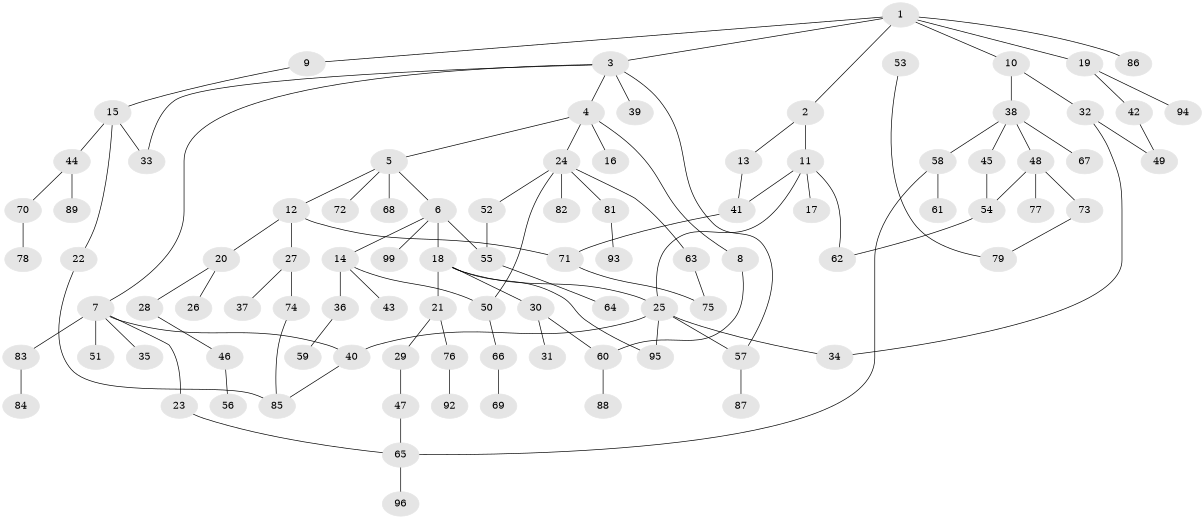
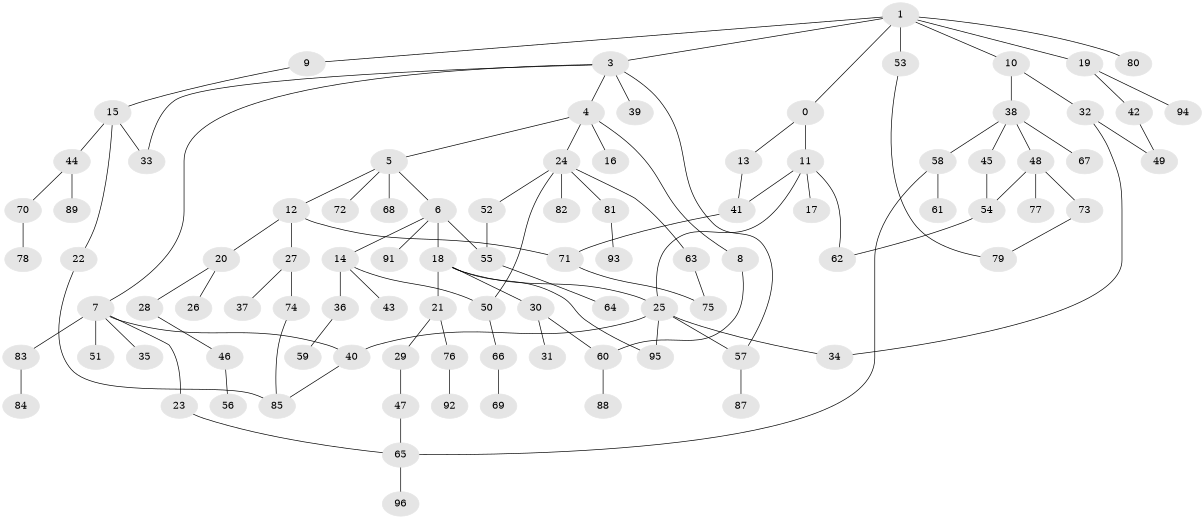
edge "1" -- "53": added
node "86": label "86" -> "80"
node "2": label "2" -> "0"
node "99": label "99" -> "91"
